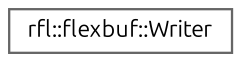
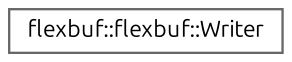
node "rfl::flexbuf::Writer": label "rfl::flexbuf::Writer" -> "flexbuf::flexbuf::Writer"
